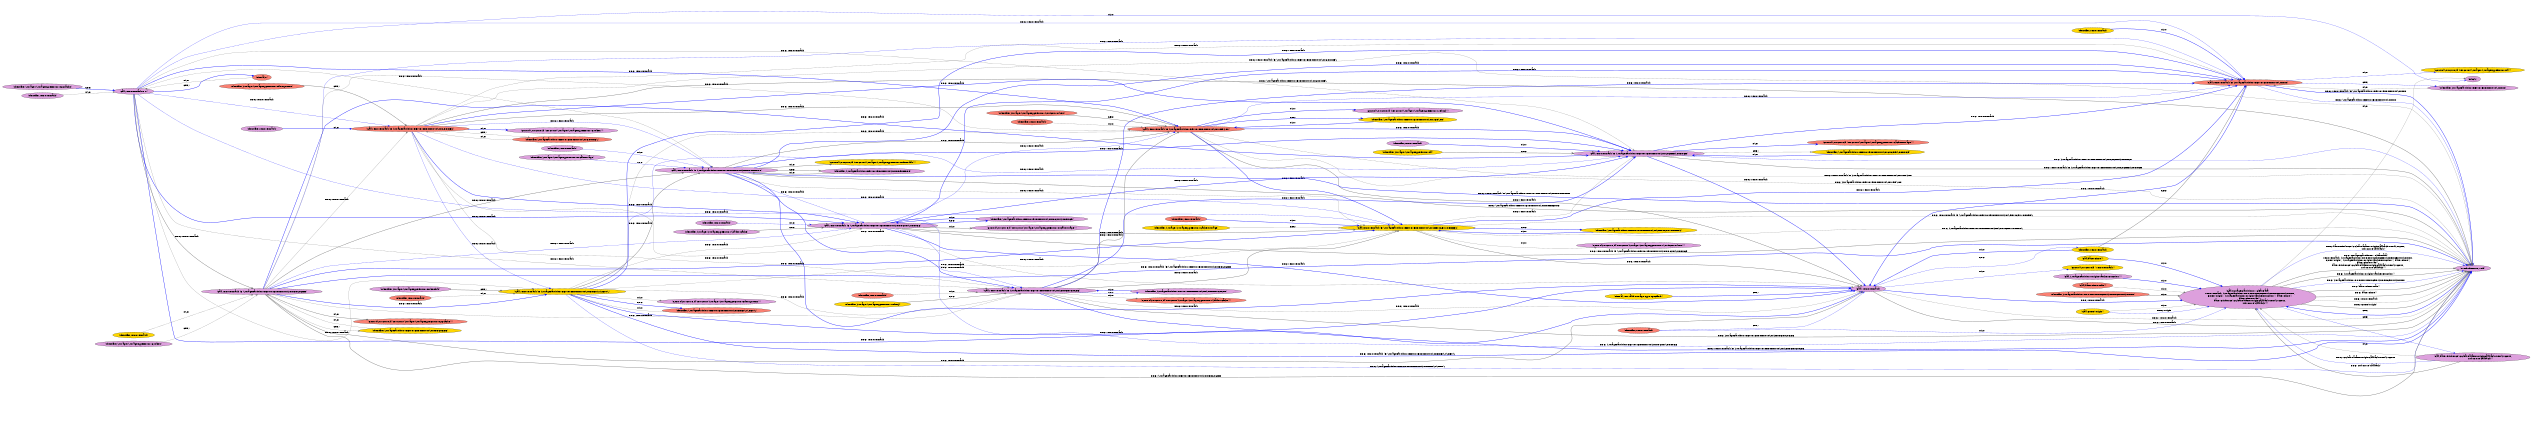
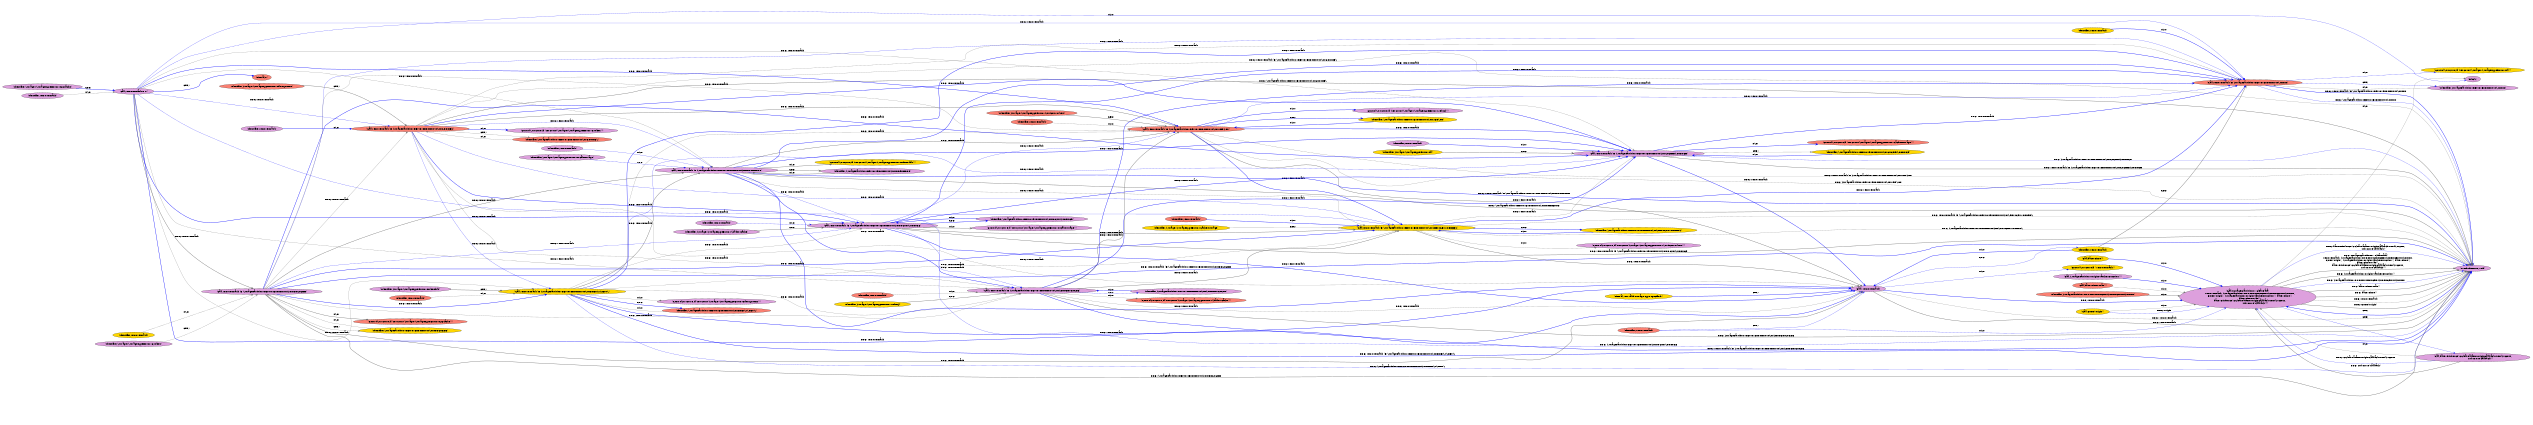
edge "(Literal,0)" -> "(Call,remove_mask = 0)": removed, label "AST:"
edge "(Call,remove_mask |= StoragePartition::REMOVE_DATA_MASK_ALL)" -> "(Call,!remove_mask)": removed, label "DDG: remove_mask"
node "(Call,base::Time::File())": label "(Call,base::Time::File())" -> "(Call,base::Time::Max())"
